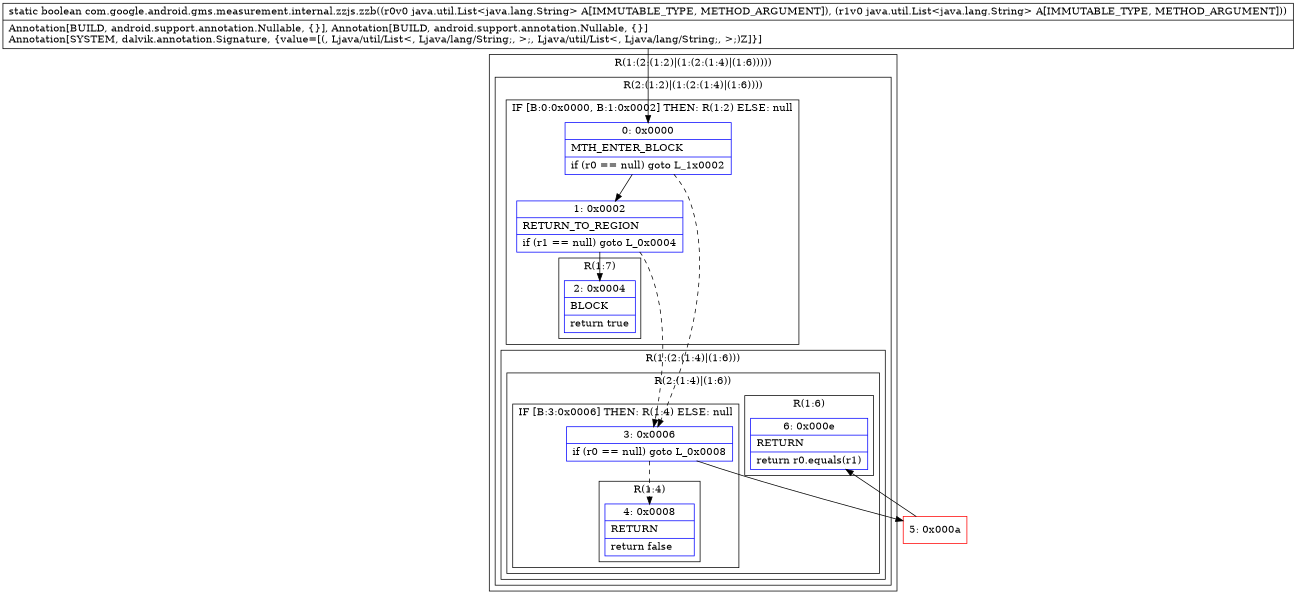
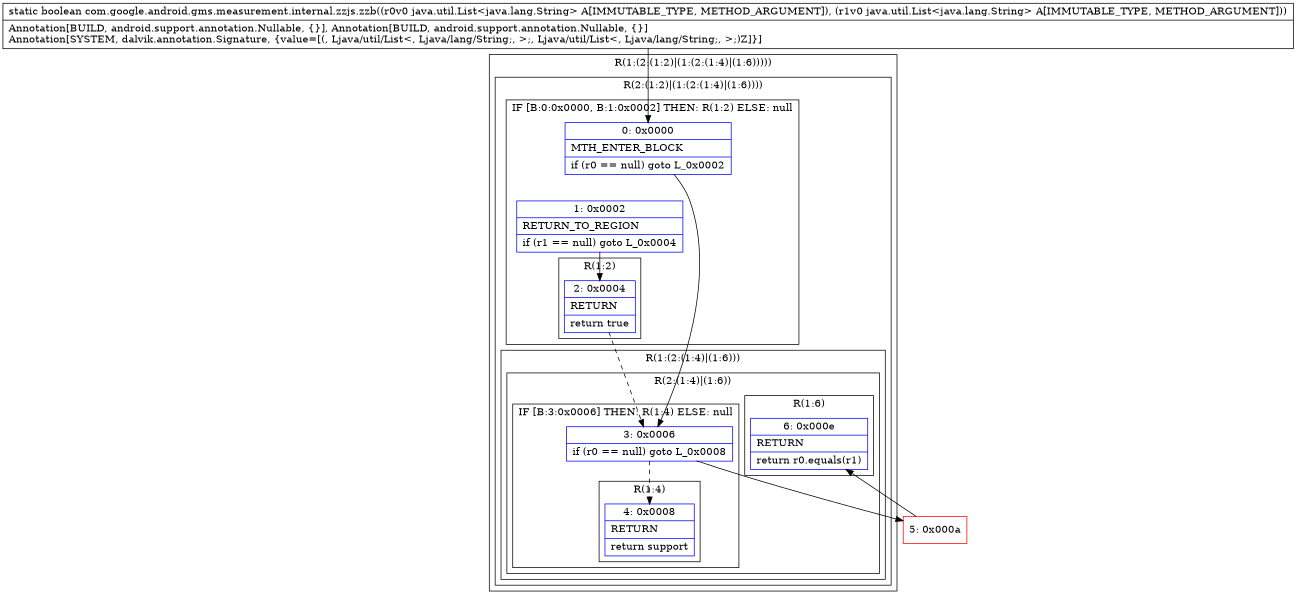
node "0: 0x0000": text "if (r0 == null) goto L_1x0002" -> "if (r0 == null) goto L_0x0002"
edge "0: 0x0000" -> "1: 0x0002": removed
cluster "R(1:7)": label "R(1:7)" -> "R(1:2)"
edge "0: 0x0000" -> "3: 0x0006": style dashed -> solid
node "2: 0x0004": text "BLOCK" -> "RETURN"
edge "1: 0x0002" -> "3: 0x0006": now "2: 0x0004" -> "3: 0x0006"
node "4: 0x0008": text "return false" -> "return support"
